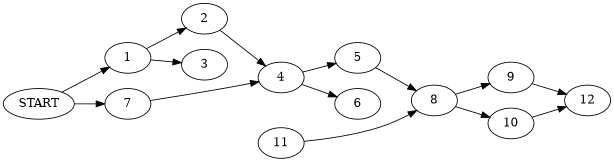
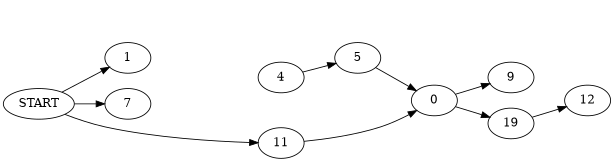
node "2": removed
node "3": removed
edge "9" -> "12": removed
edge "7" -> "4": removed
node "8": label "8" -> "0"
node "6": removed
node "10": label "10" -> "19"
edge "START" -> "11": added
